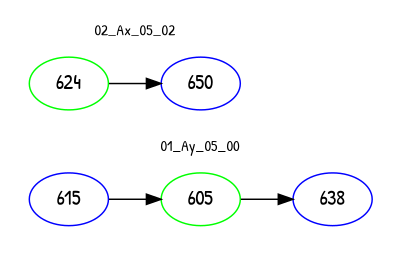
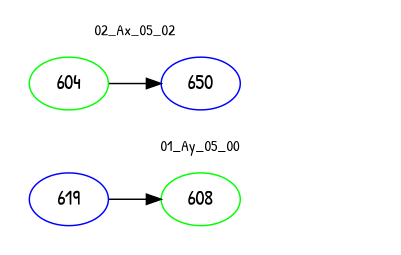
node "624": label "624" -> "604"
node "615": label "615" -> "619"
node "605": label "605" -> "608"
node "638": removed
